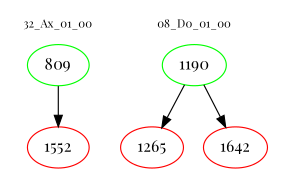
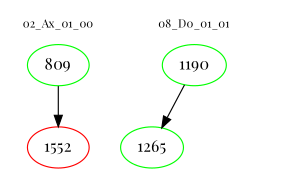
cluster "32_Ax_01_00": label "32_Ax_01_00" -> "02_Ax_01_00"
cluster "08_D0_01_00": label "08_D0_01_00" -> "08_D0_01_01"
node "1265": color red -> green
node "1642": removed
